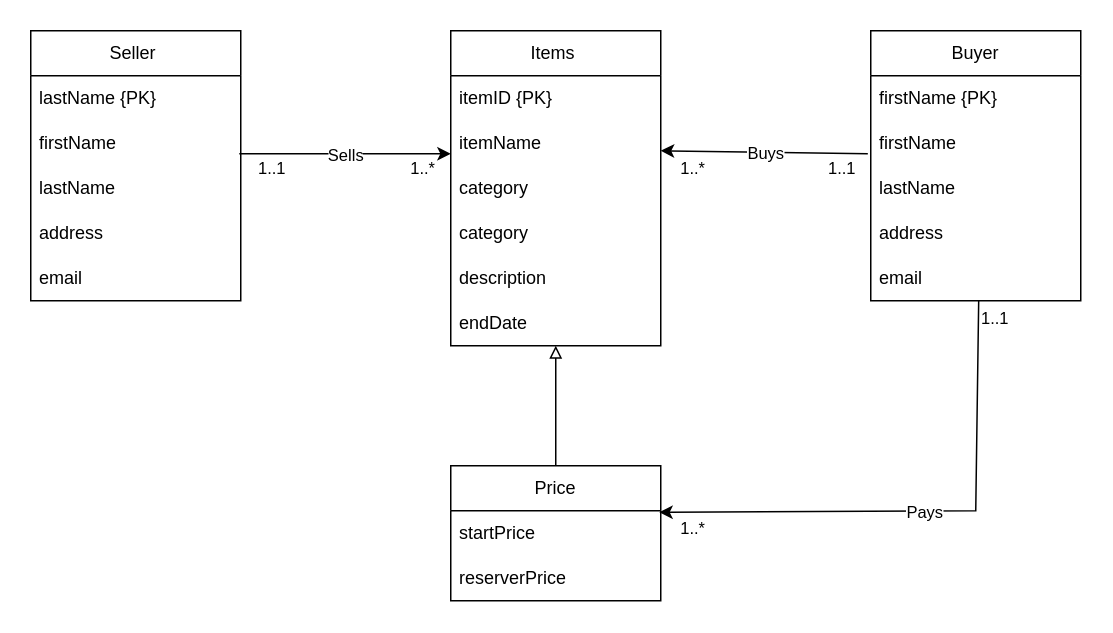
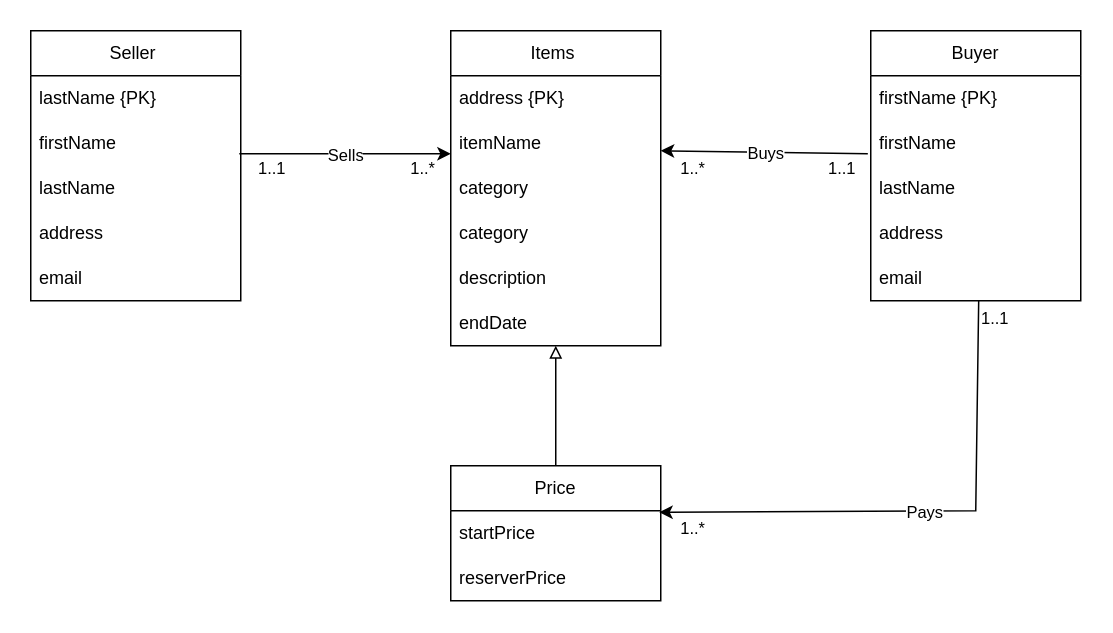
node "itemID {PK}": label "itemID {PK}" -> "address {PK}"
